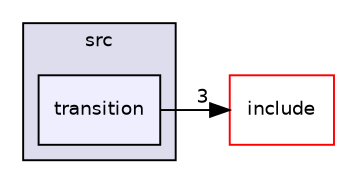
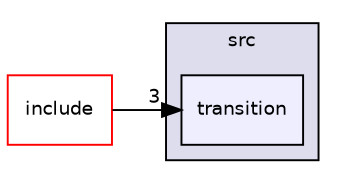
edge "transition" -> "include": reversed
